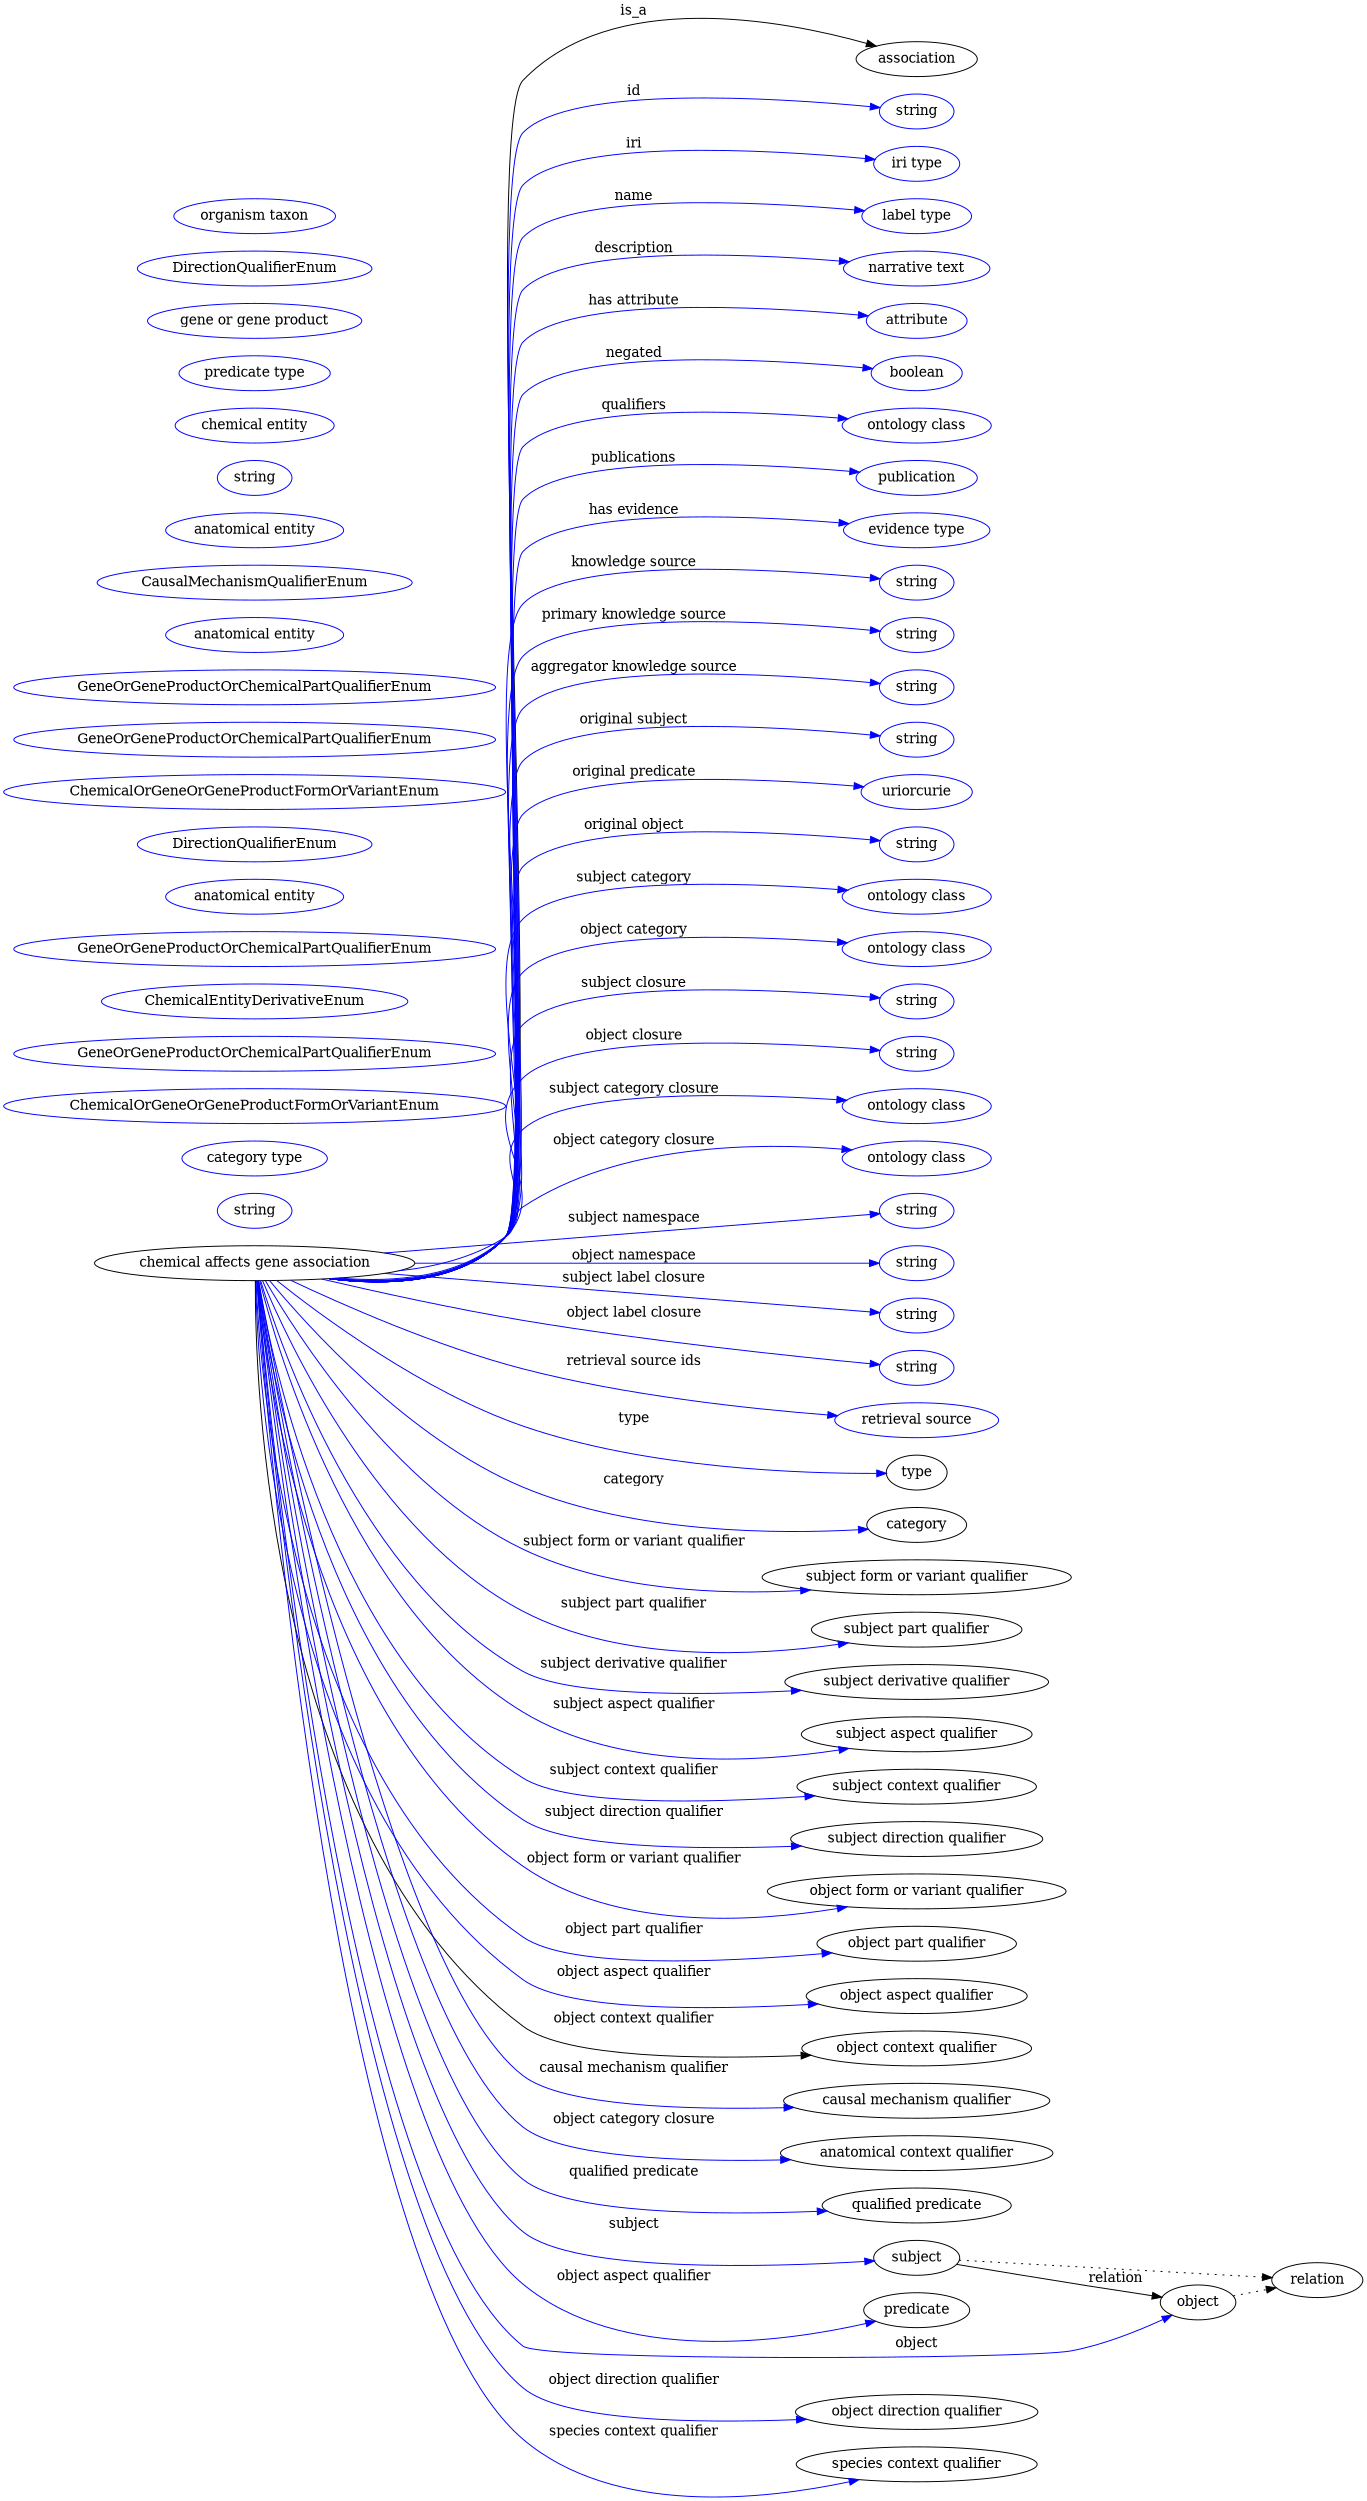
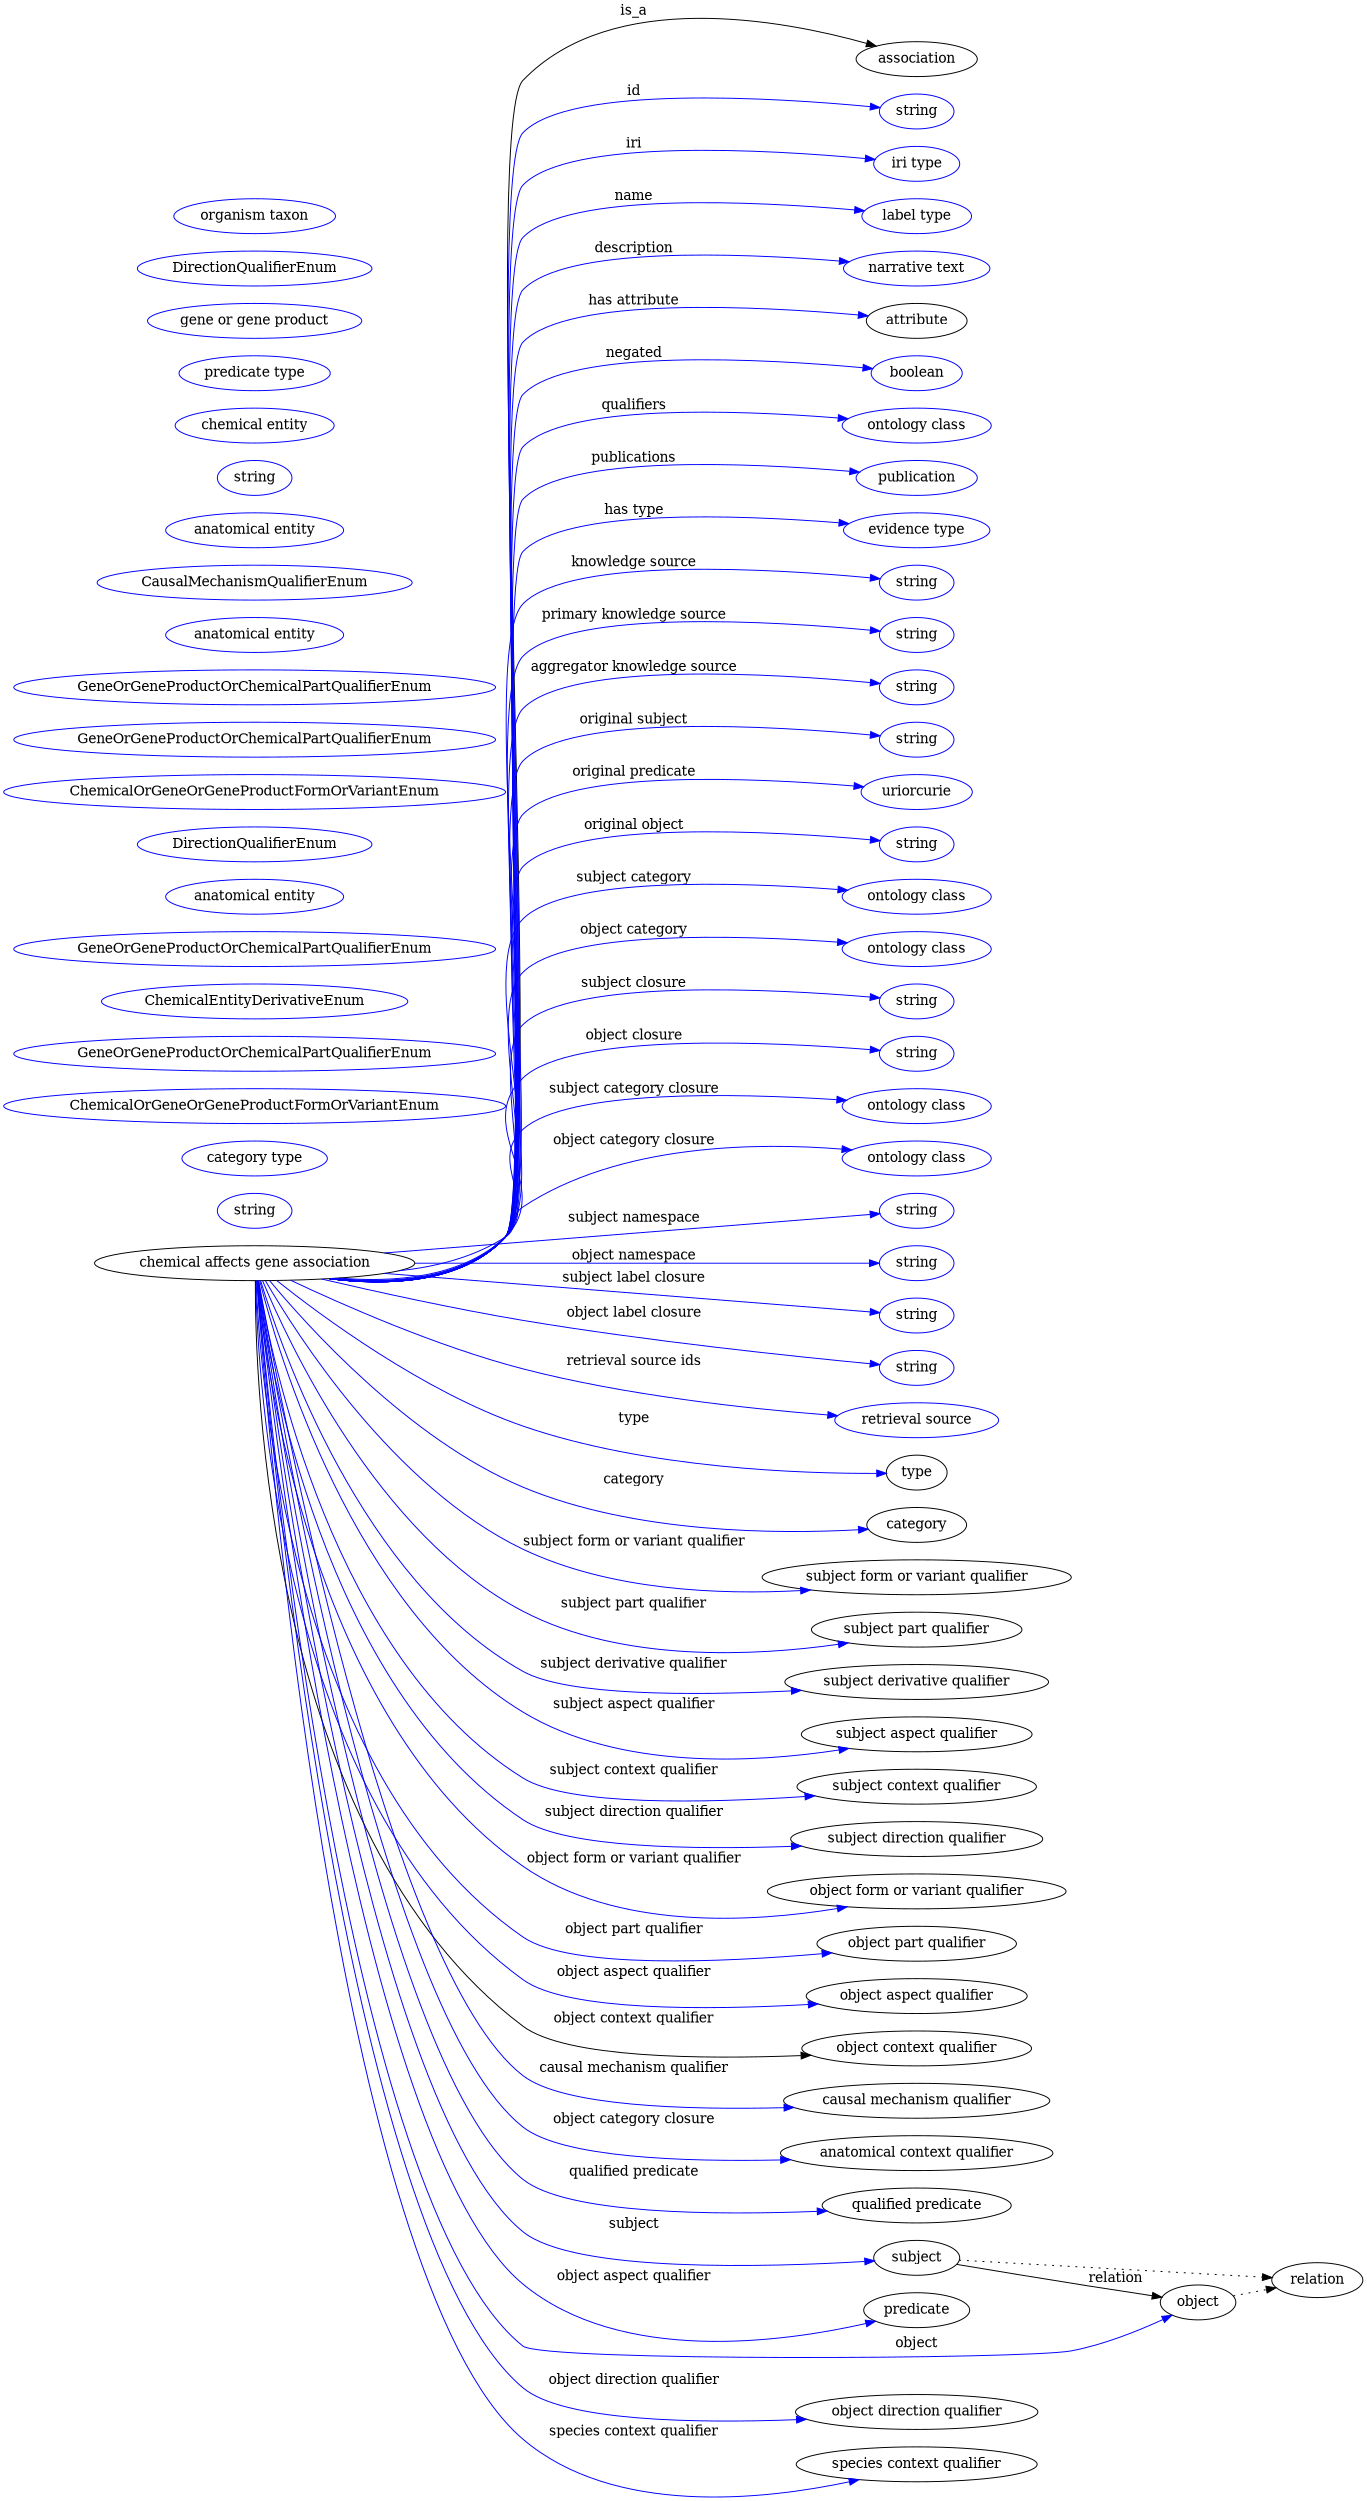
node "attribute": color blue -> black
edge "chemical affects gene association" -> "evidence type": label "has evidence" -> "has type"
